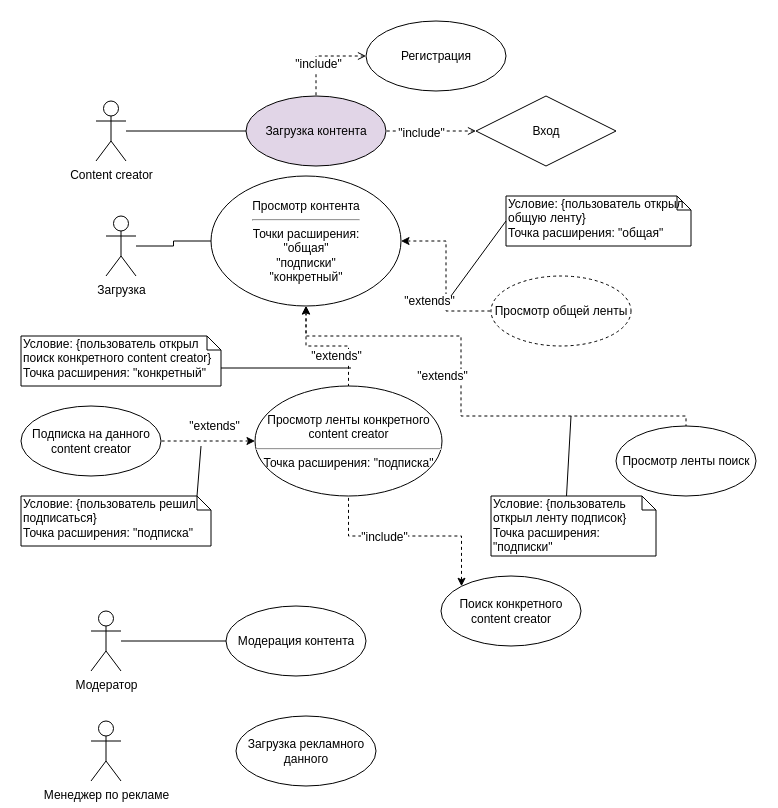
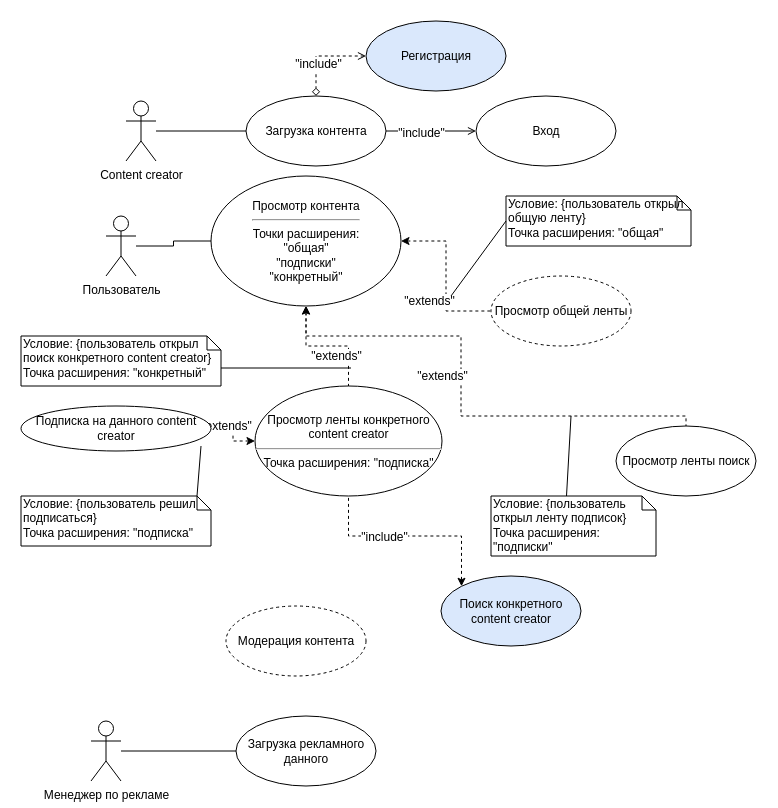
node "Регистрация": fillcolor #ffffff -> #dae8fc
edge "Загрузка контента" -> "Регистрация": arrowhead none -> diamond
node "Content creator": moved (111, 131) -> (141, 131)
node "Загрузка контента": fillcolor #e1d5e7 -> #ffffff
edge "Загрузка контента" -> "Вход": style dashed -> solid
node "Вход": shape diamond -> ellipse
node "Загрузка": label "Загрузка" -> "Пользователь"
node "Подписка на данного content creator": size 140x70 -> 190x45
node "Поиск конкретного content creator": fillcolor #ffffff -> #dae8fc
node "Модератор": removed
edge "Модератор" -- "Модерация контента": removed
node "Модерация контента": style solid -> dashed
edge "Менеджер по рекламе" -- "Загрузка рекламного данного": added
